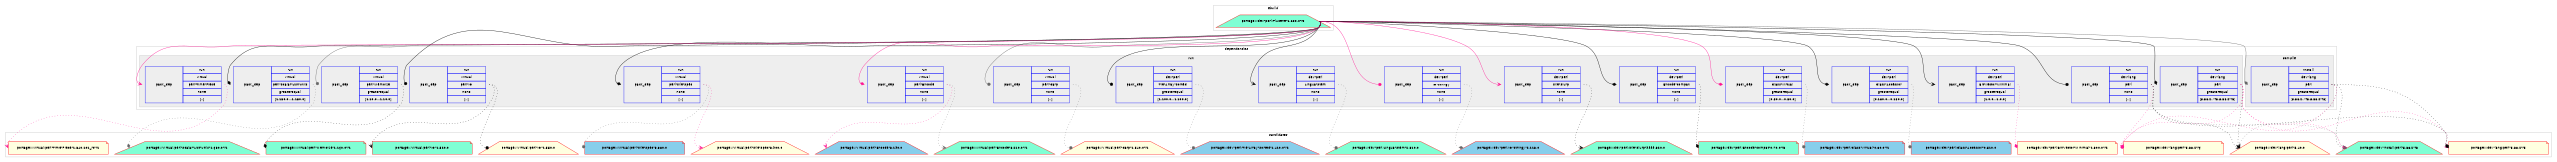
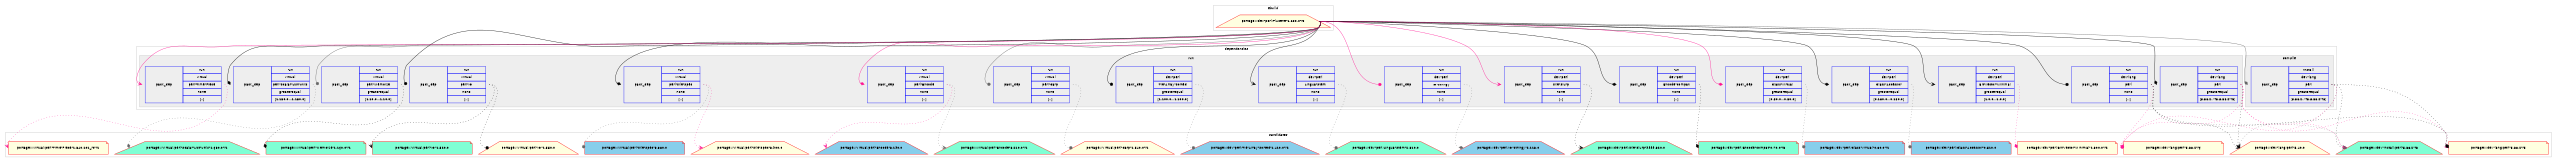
node "portage://dev-perl/Plucene-1.250.0-r3": fillcolor aquamarine -> lightyellow
